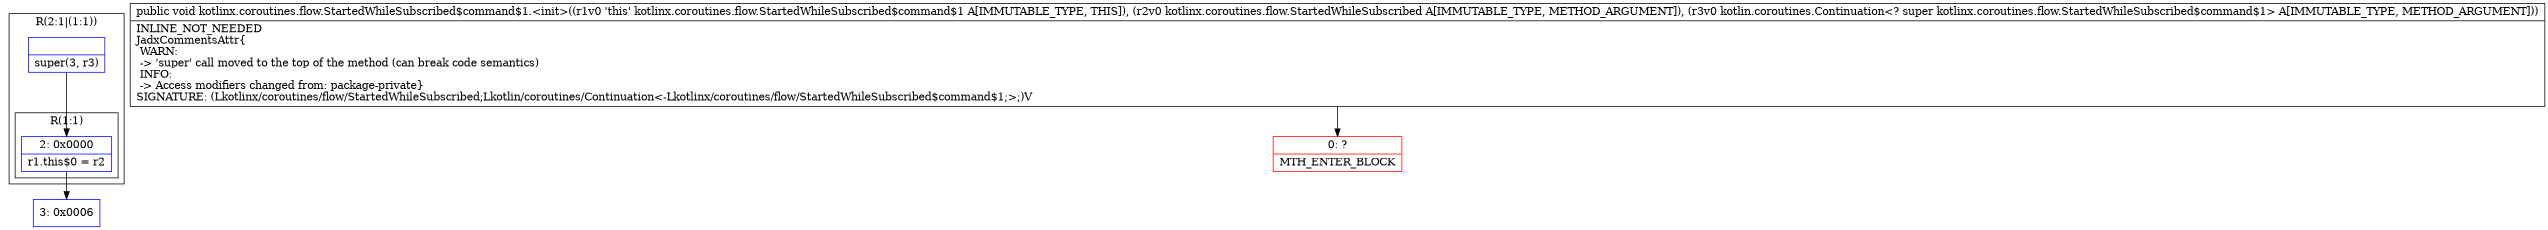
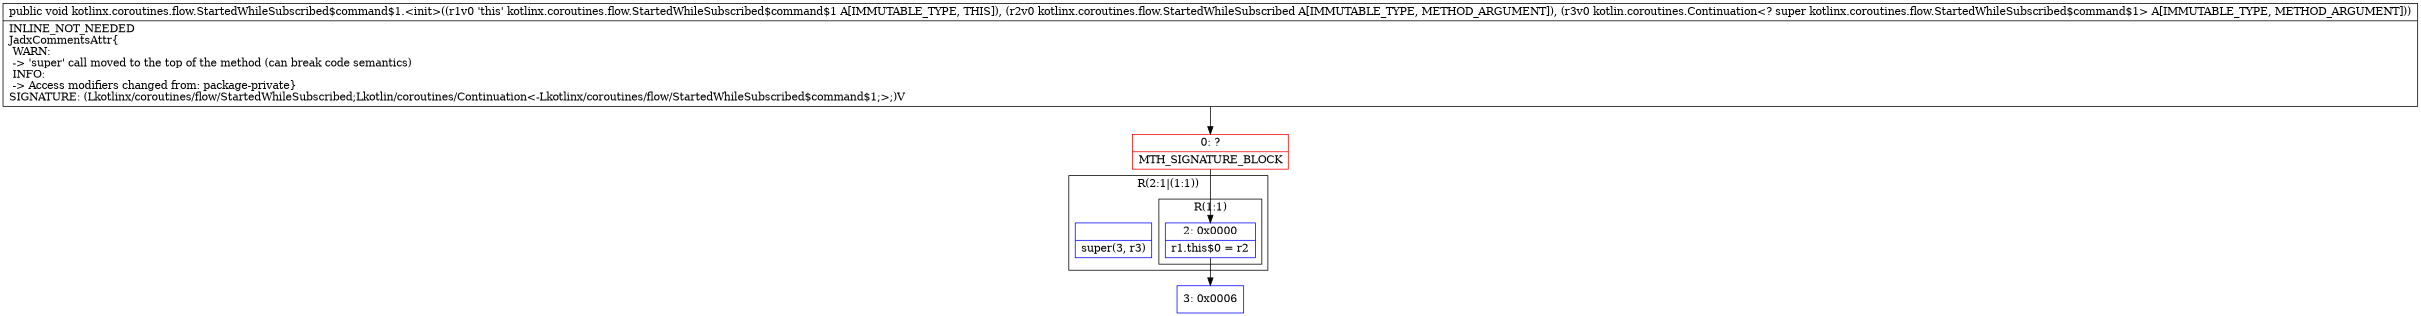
edge "super(3, r3)" -> "2: 0x0000": now "0: ?" -> "2: 0x0000"
node "0: ?": text "MTH_ENTER_BLOCK" -> "MTH_SIGNATURE_BLOCK"
